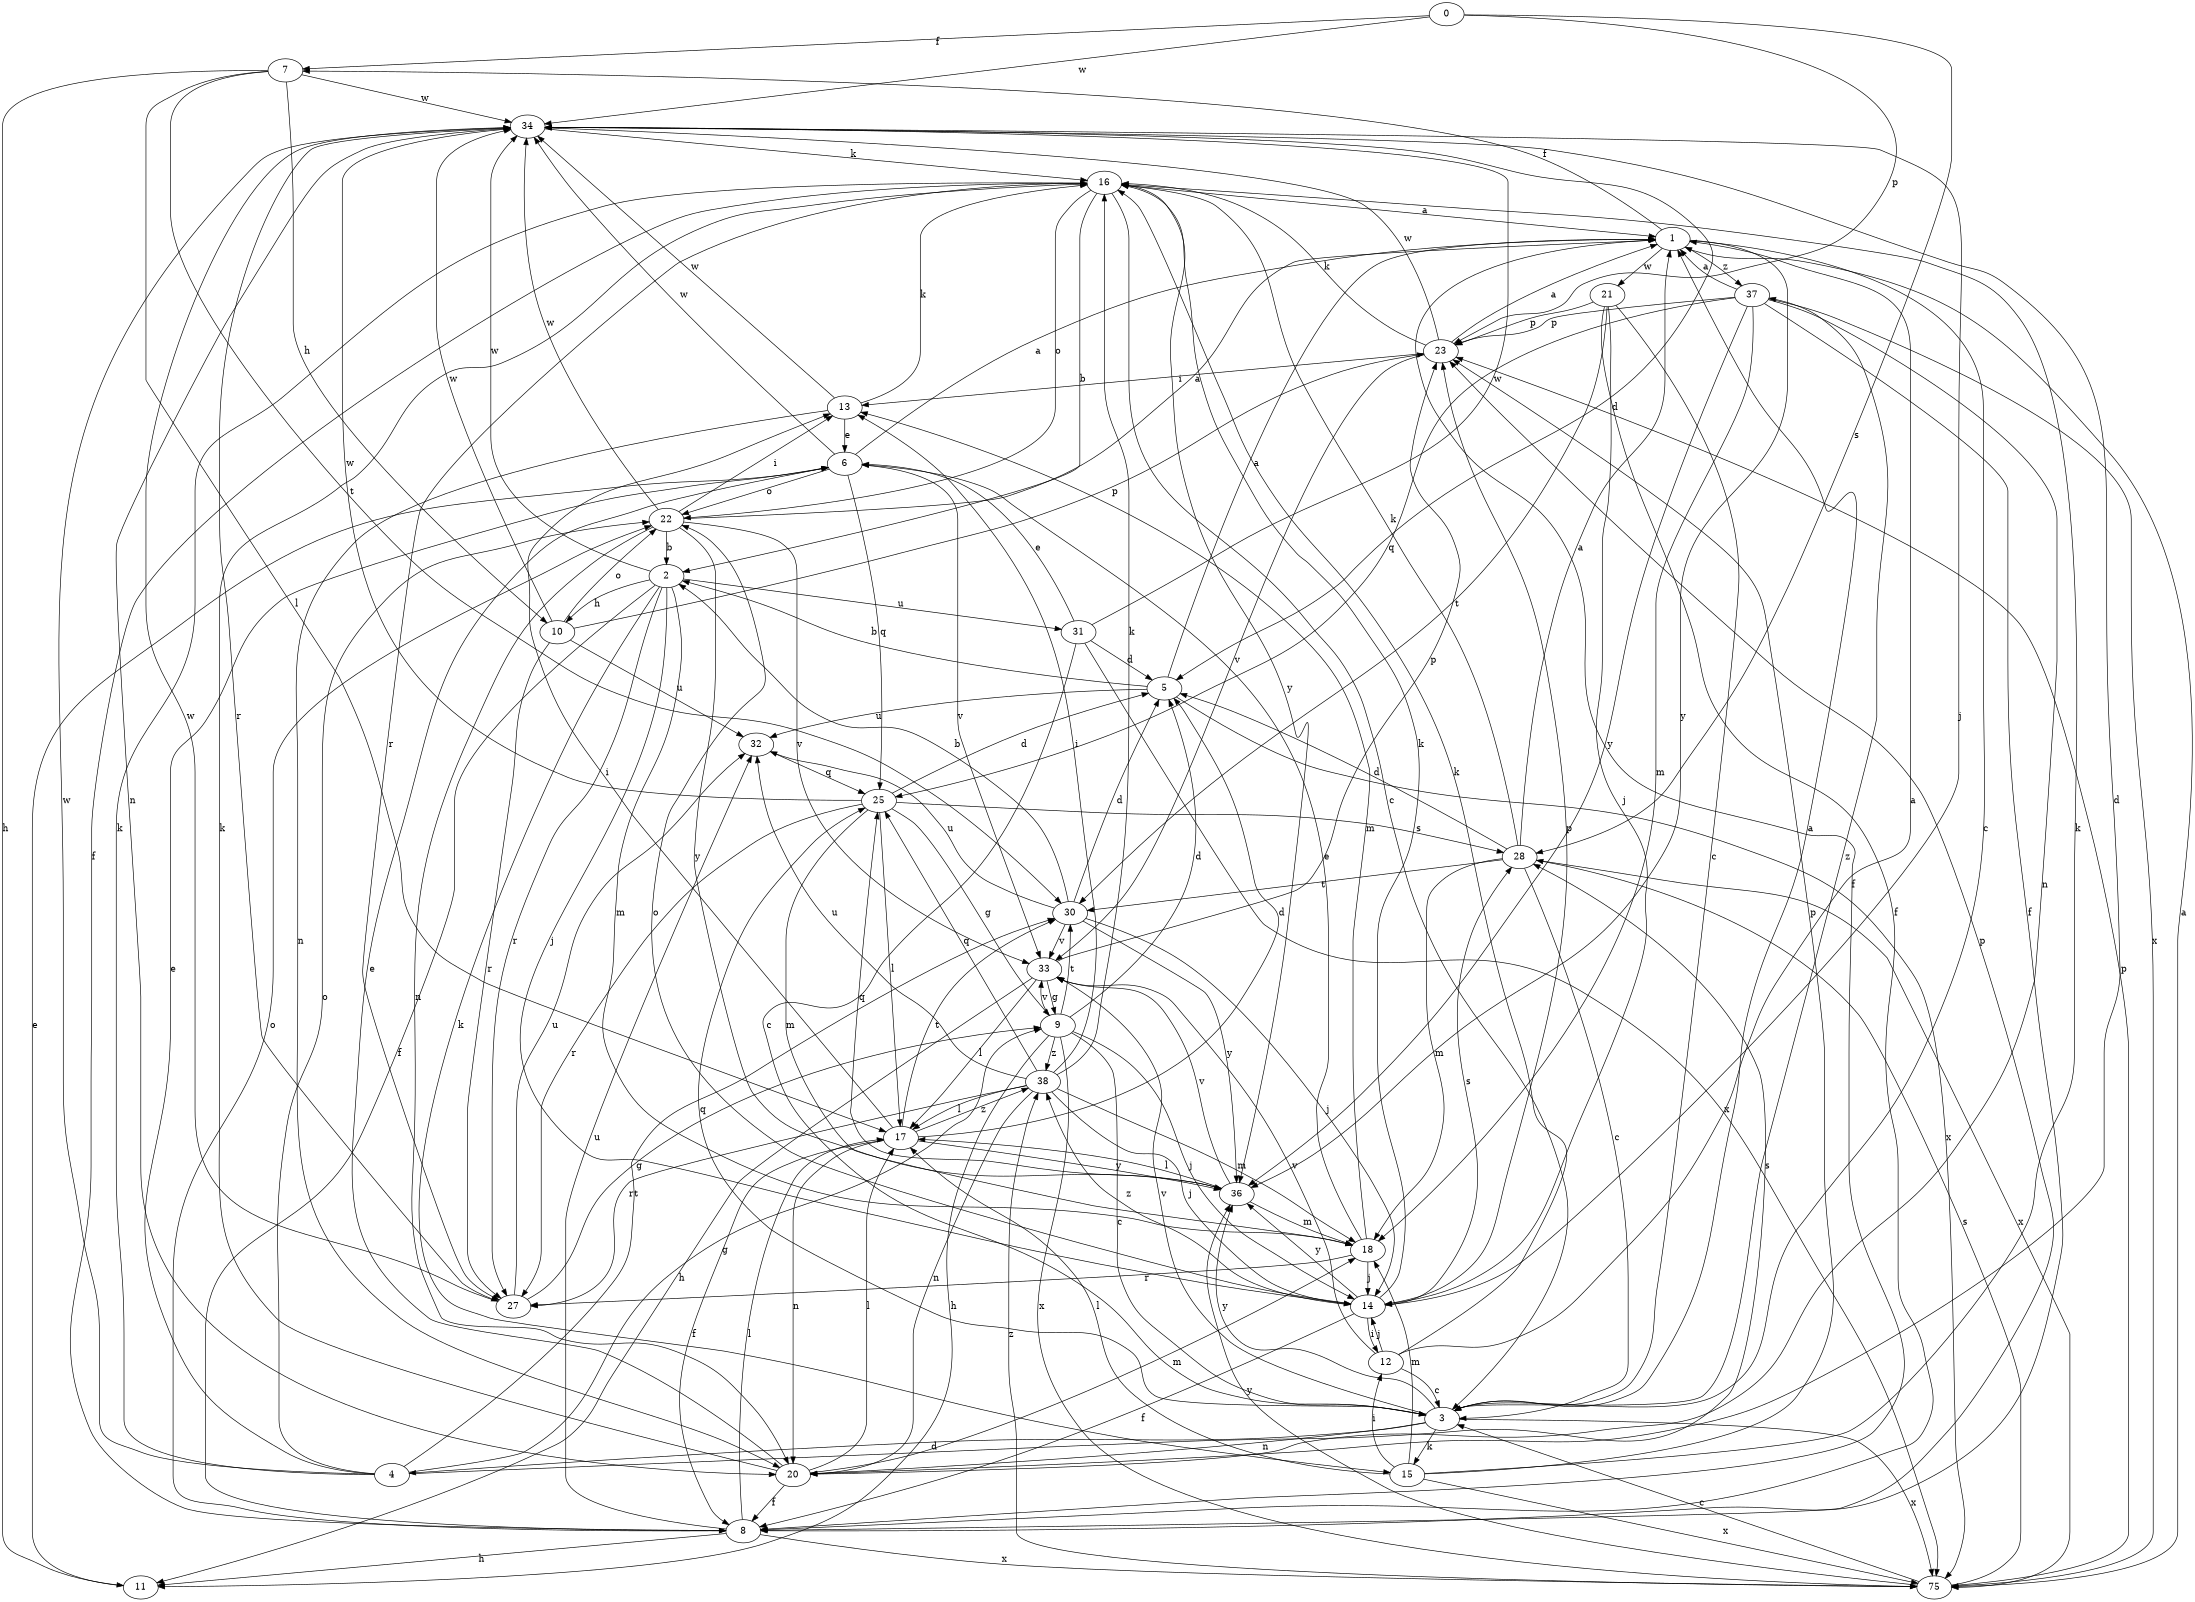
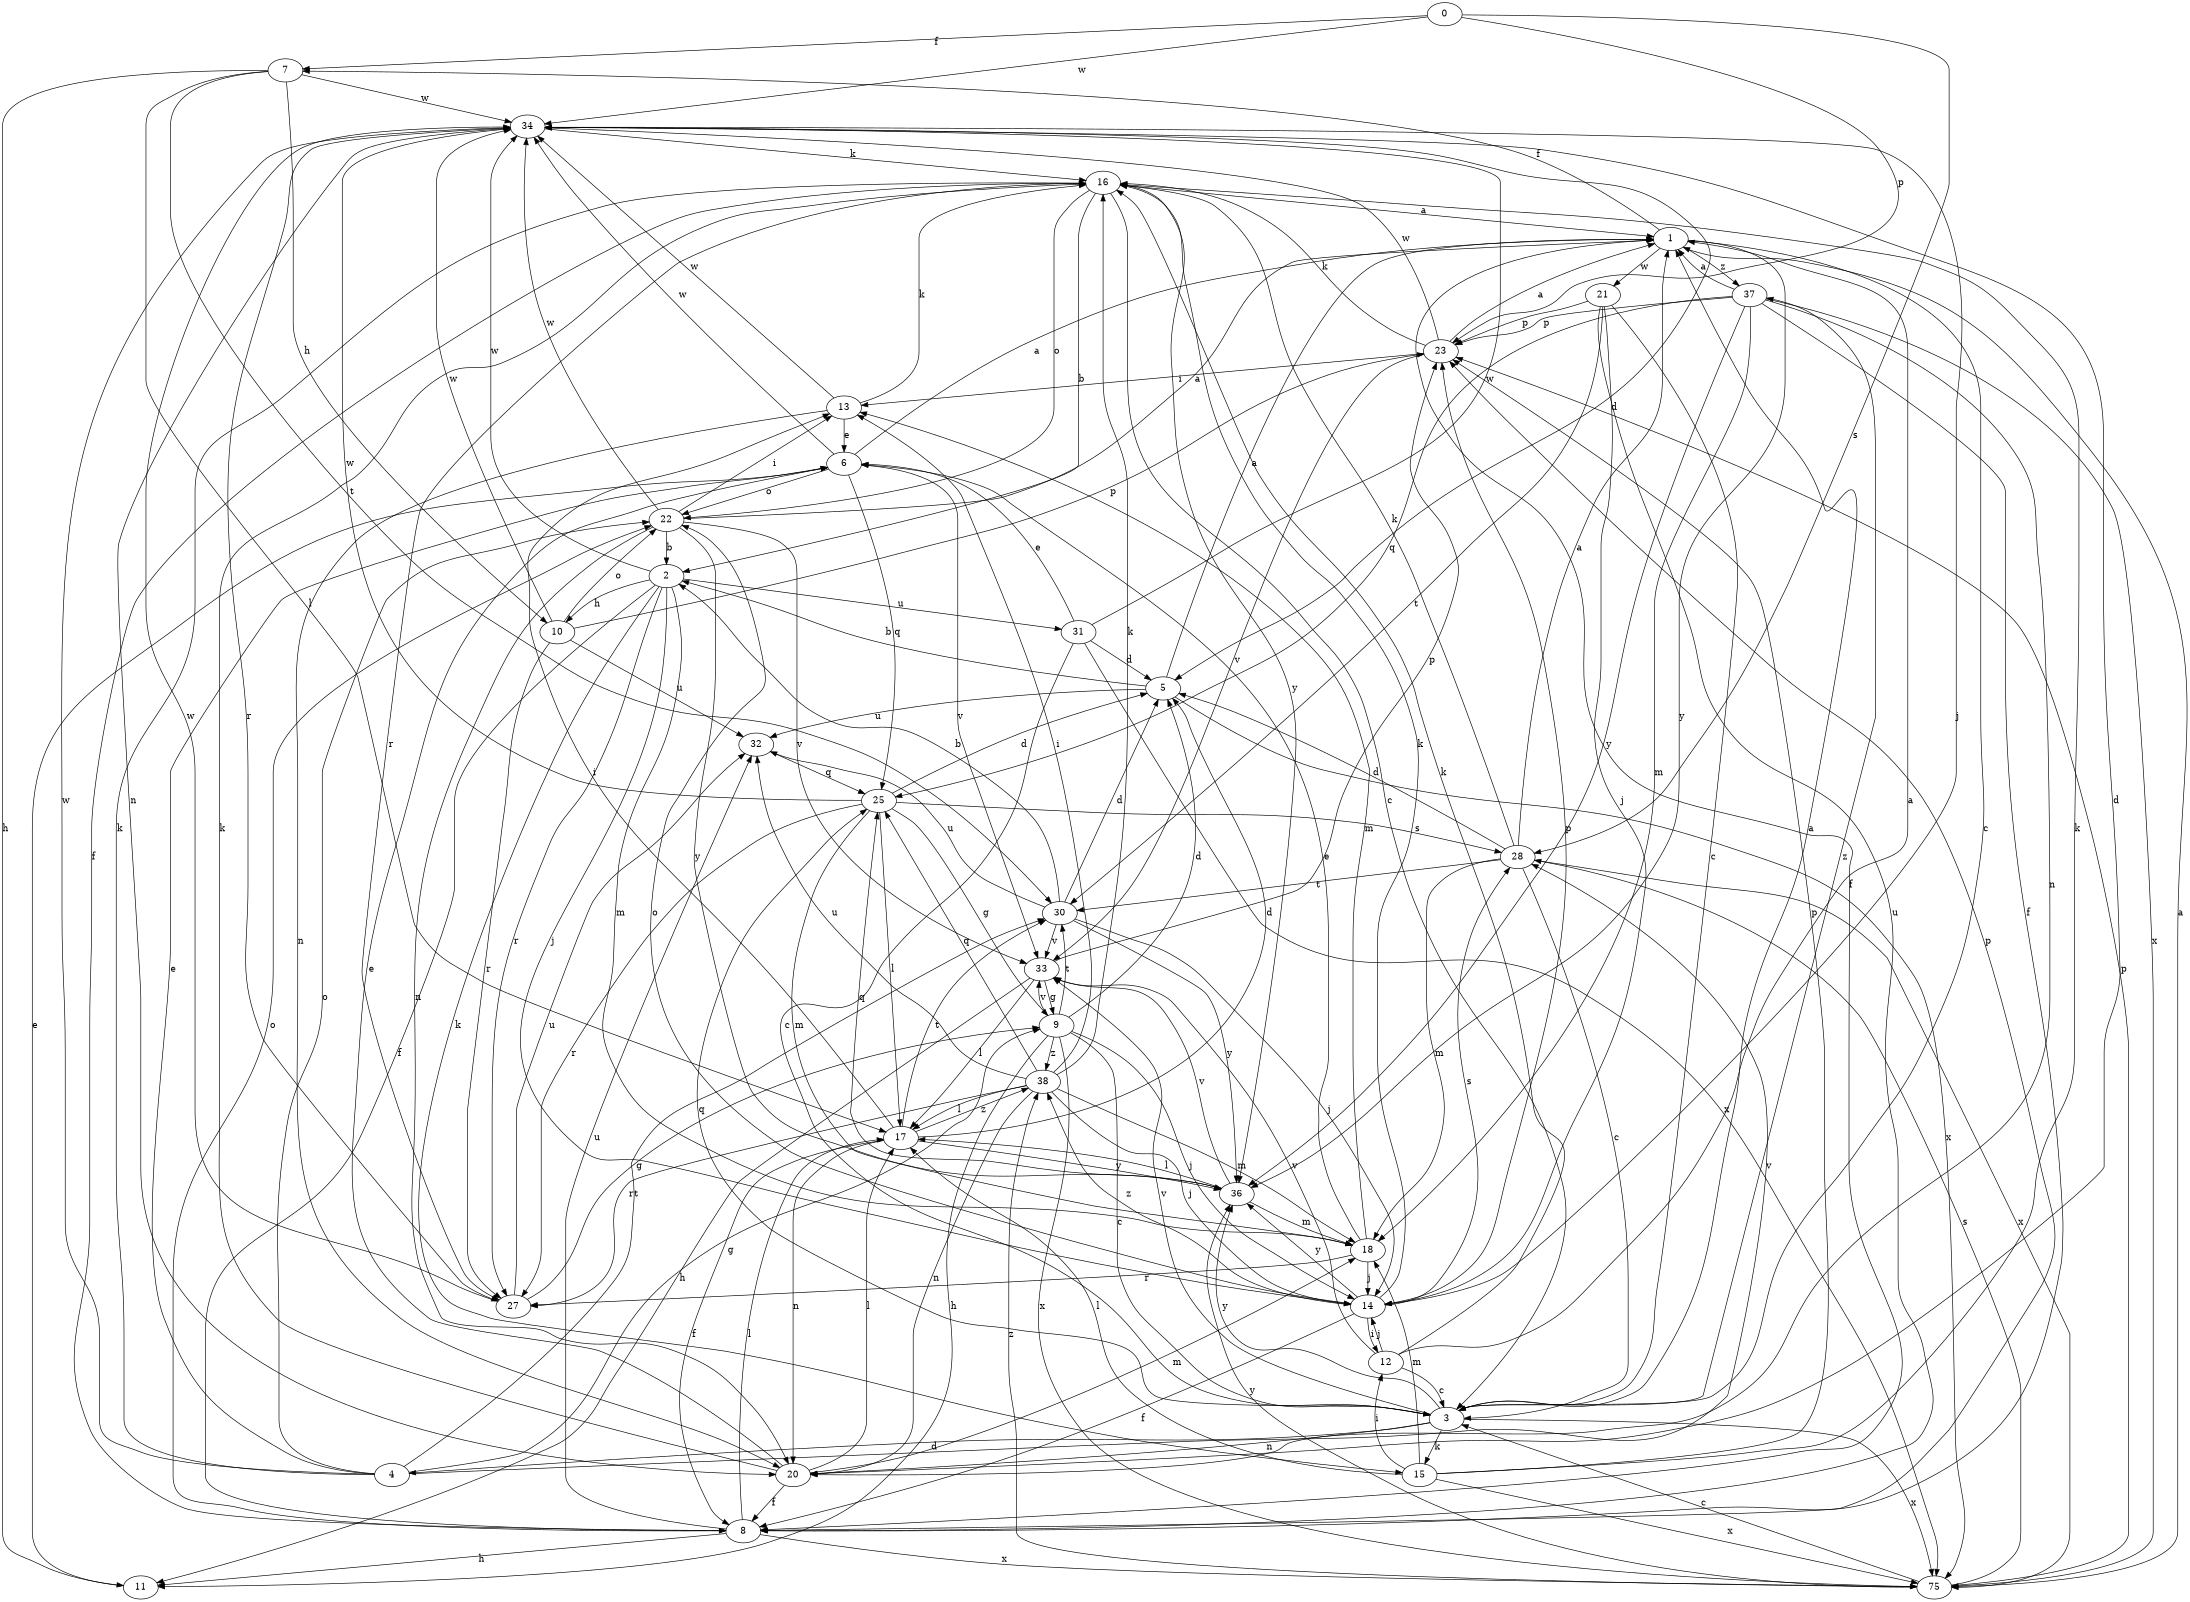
edge "21" -> "8": label "f" -> "u"
edge "4" -> "28": label "s" -> "v"
